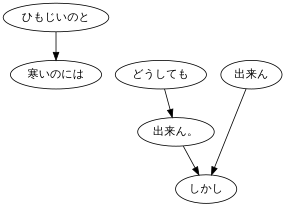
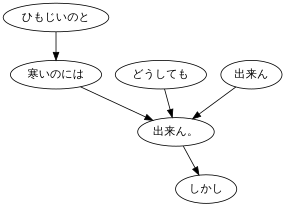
edge "寒いのには" -> "出来ん。": added
edge "出来ん" -> "しかし": now "出来ん" -> "出来ん。"
